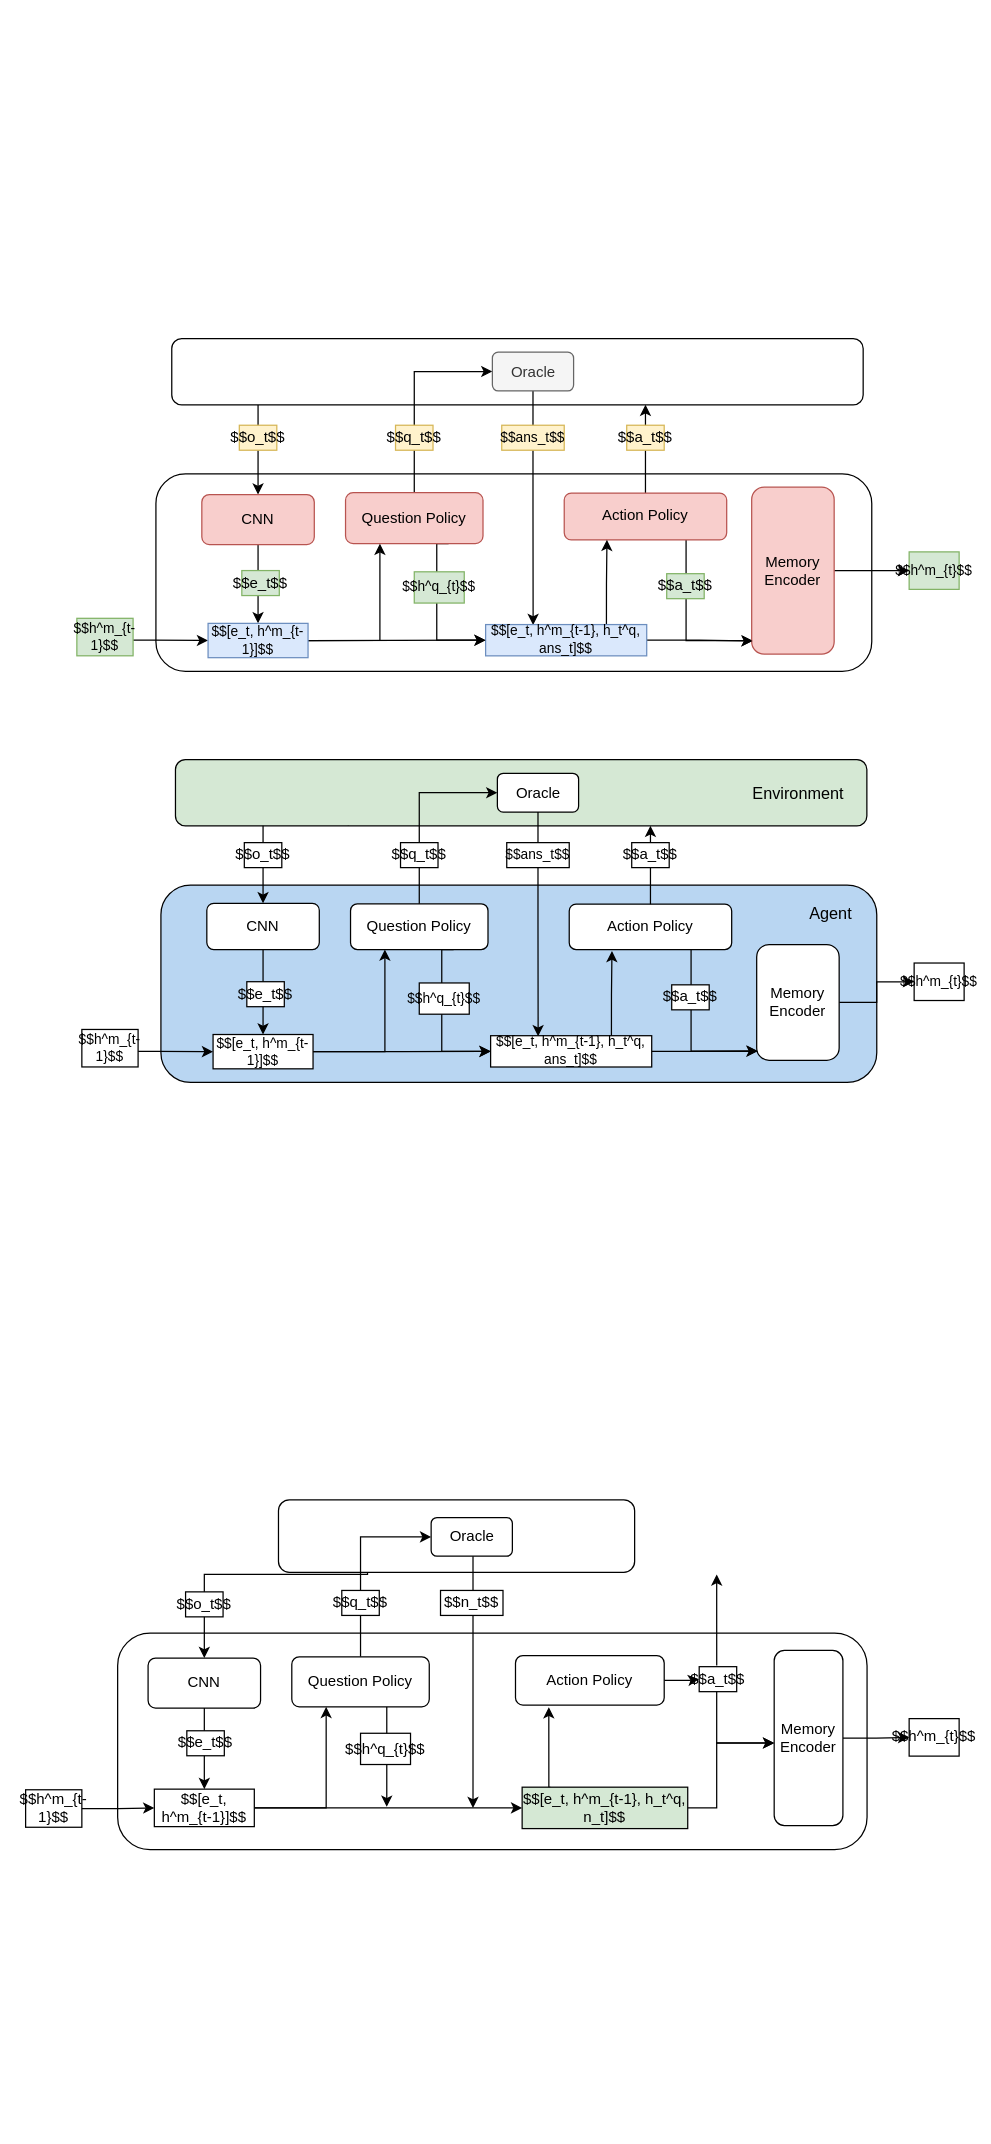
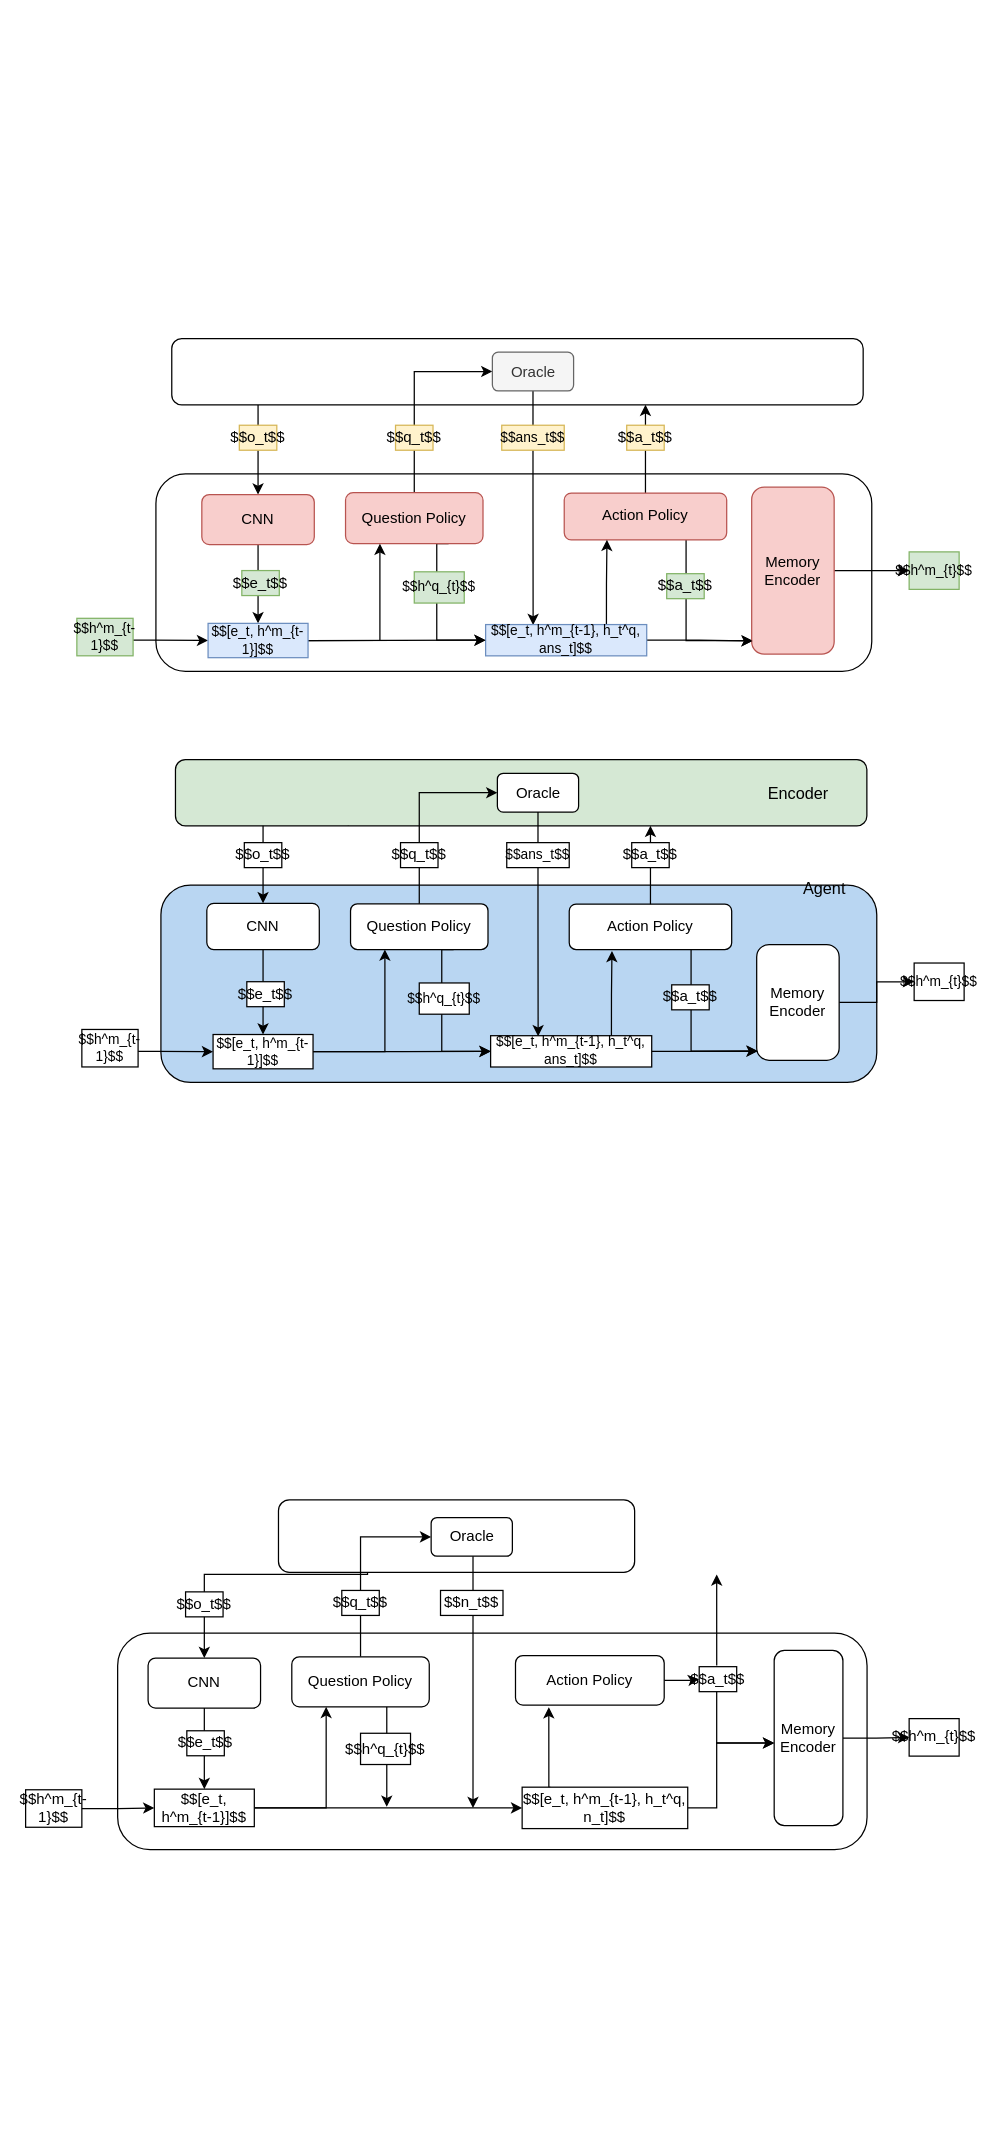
node "Environment": label "Environment" -> "Encoder"
node "Agent": moved (831, 913) -> (824, 888)
node "$$[e_t, h^m_{t-1}, h_t^q, n_t]$$": fillcolor #d5e8d4 -> #ffffff
